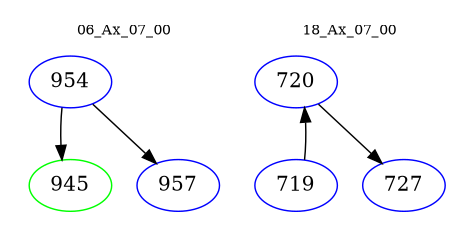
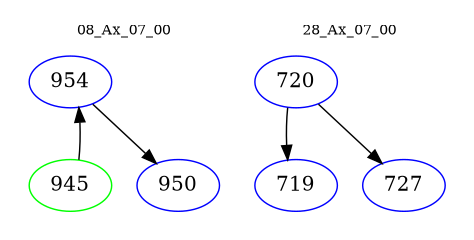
cluster "06_Ax_07_00": label "06_Ax_07_00" -> "08_Ax_07_00"
cluster "18_Ax_07_00": label "18_Ax_07_00" -> "28_Ax_07_00"
edge "954" -> "945": reversed
edge "719" -> "720": reversed
node "957": label "957" -> "950"
